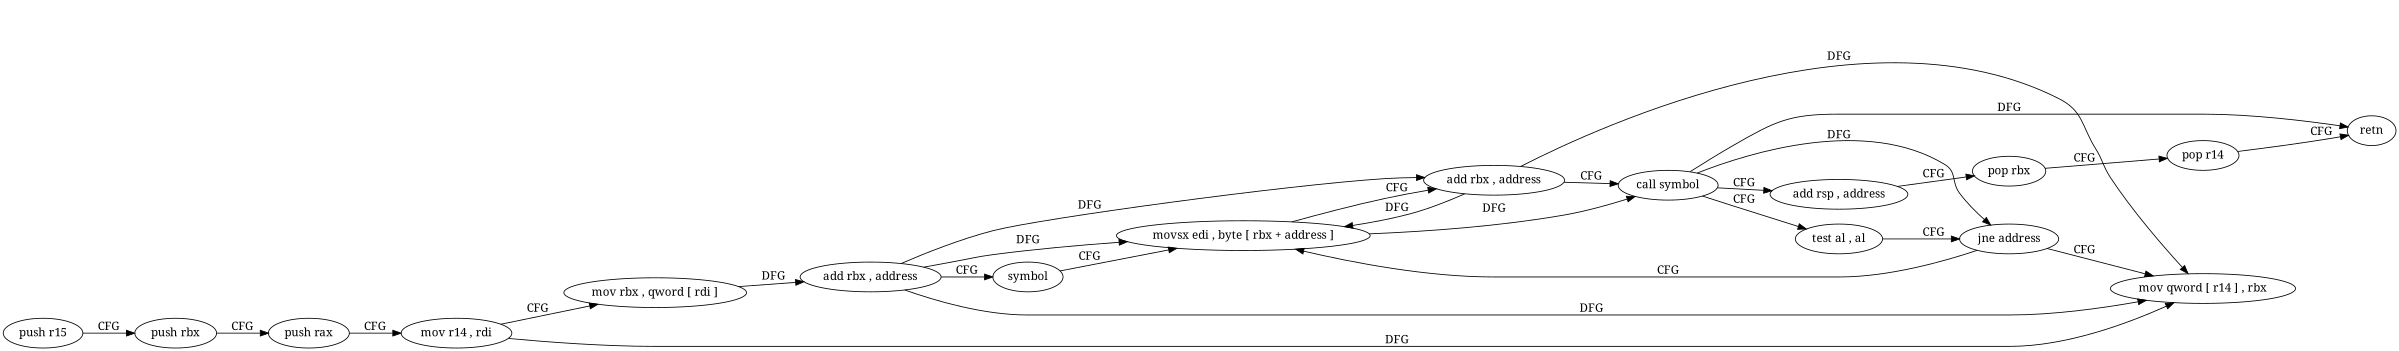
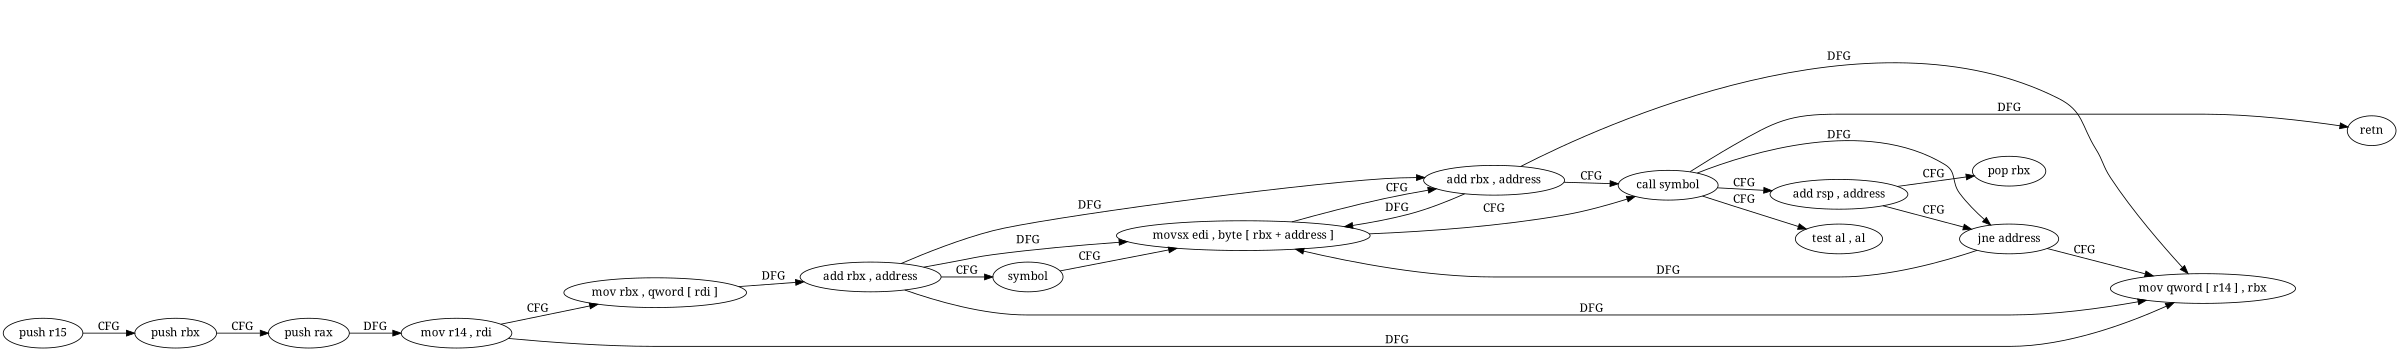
node "pop r14": removed
edge "movsx edi , byte [ rbx + address ]" -> "call symbol": label "DFG" -> "CFG"
edge "test al , al" -> "jne address": now "add rsp , address" -> "jne address"
edge "jne address" -> "movsx edi , byte [ rbx + address ]": label "CFG" -> "DFG"
edge "push rax" -> "mov r14 , rdi": label "CFG" -> "DFG"
